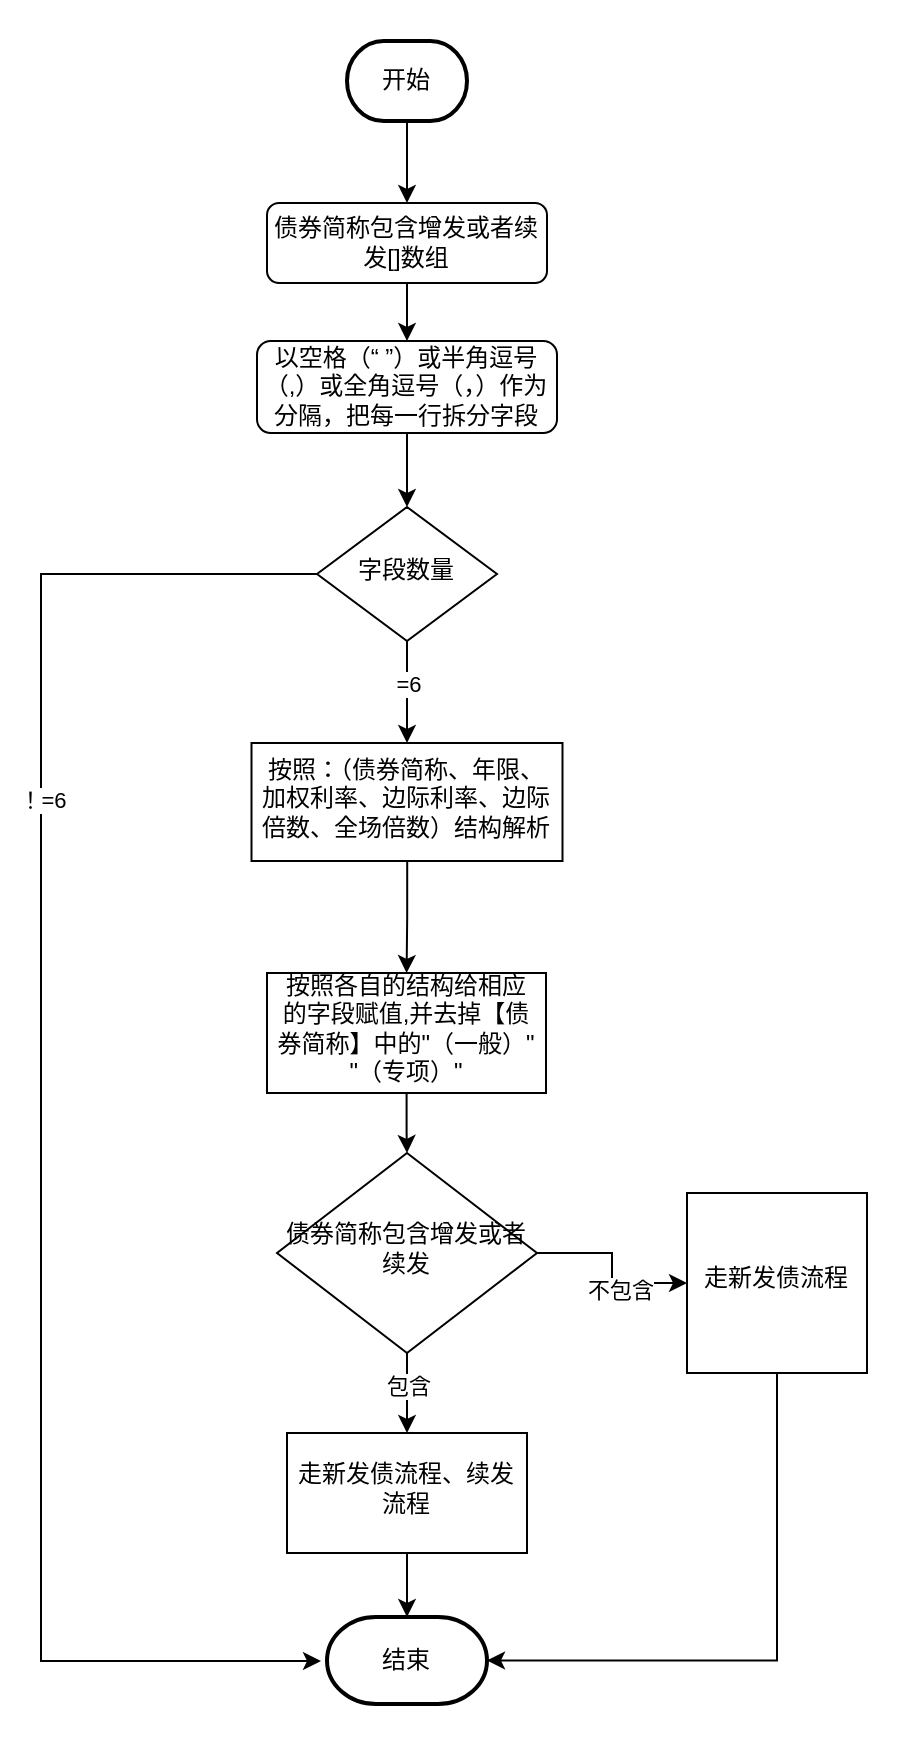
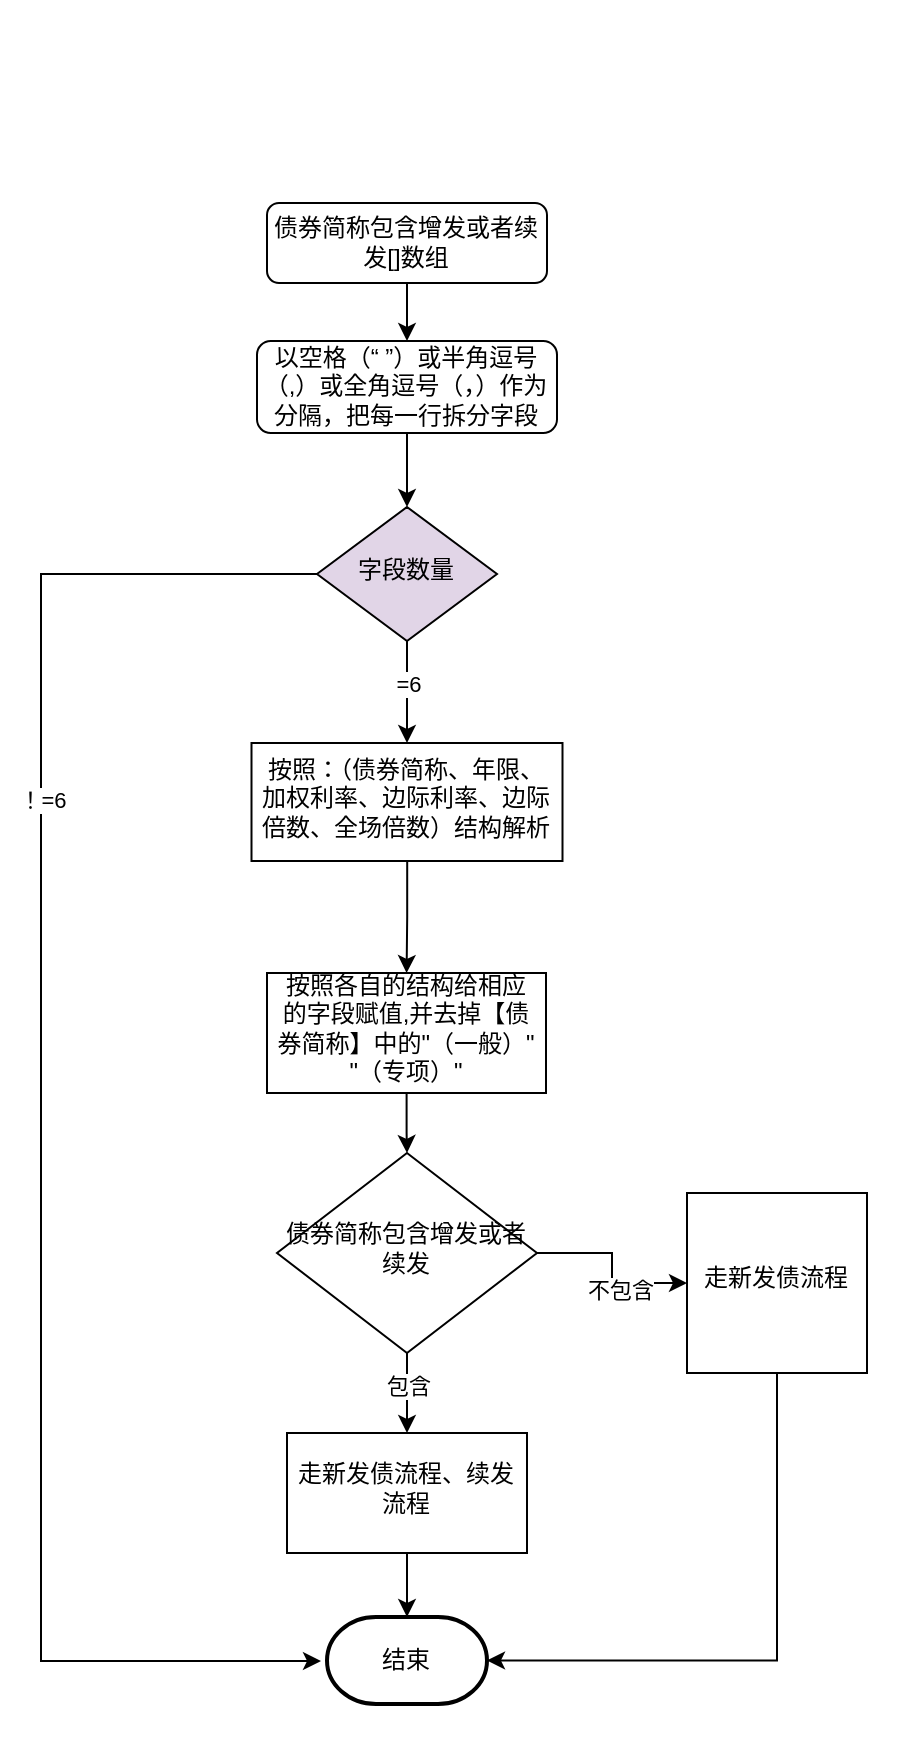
node "开始": removed
edge "开始" -> "债券简称包含增发或者续发[]数组": removed
node "字段数量": fillcolor #ffffff -> #e1d5e7
